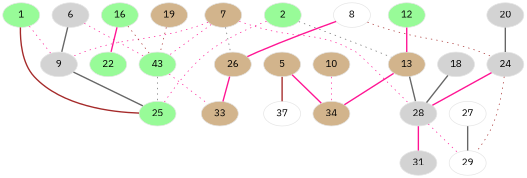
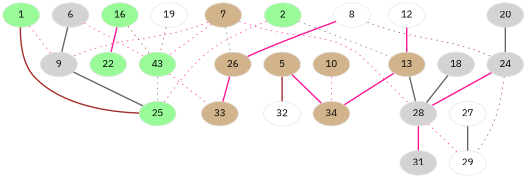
node "19": fillcolor tan -> white
node "12": fillcolor palegreen -> white
node "37": label "37" -> "32"
